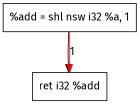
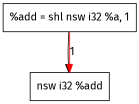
node "ret i32 %add": label "ret i32 %add" -> "nsw i32 %add"
